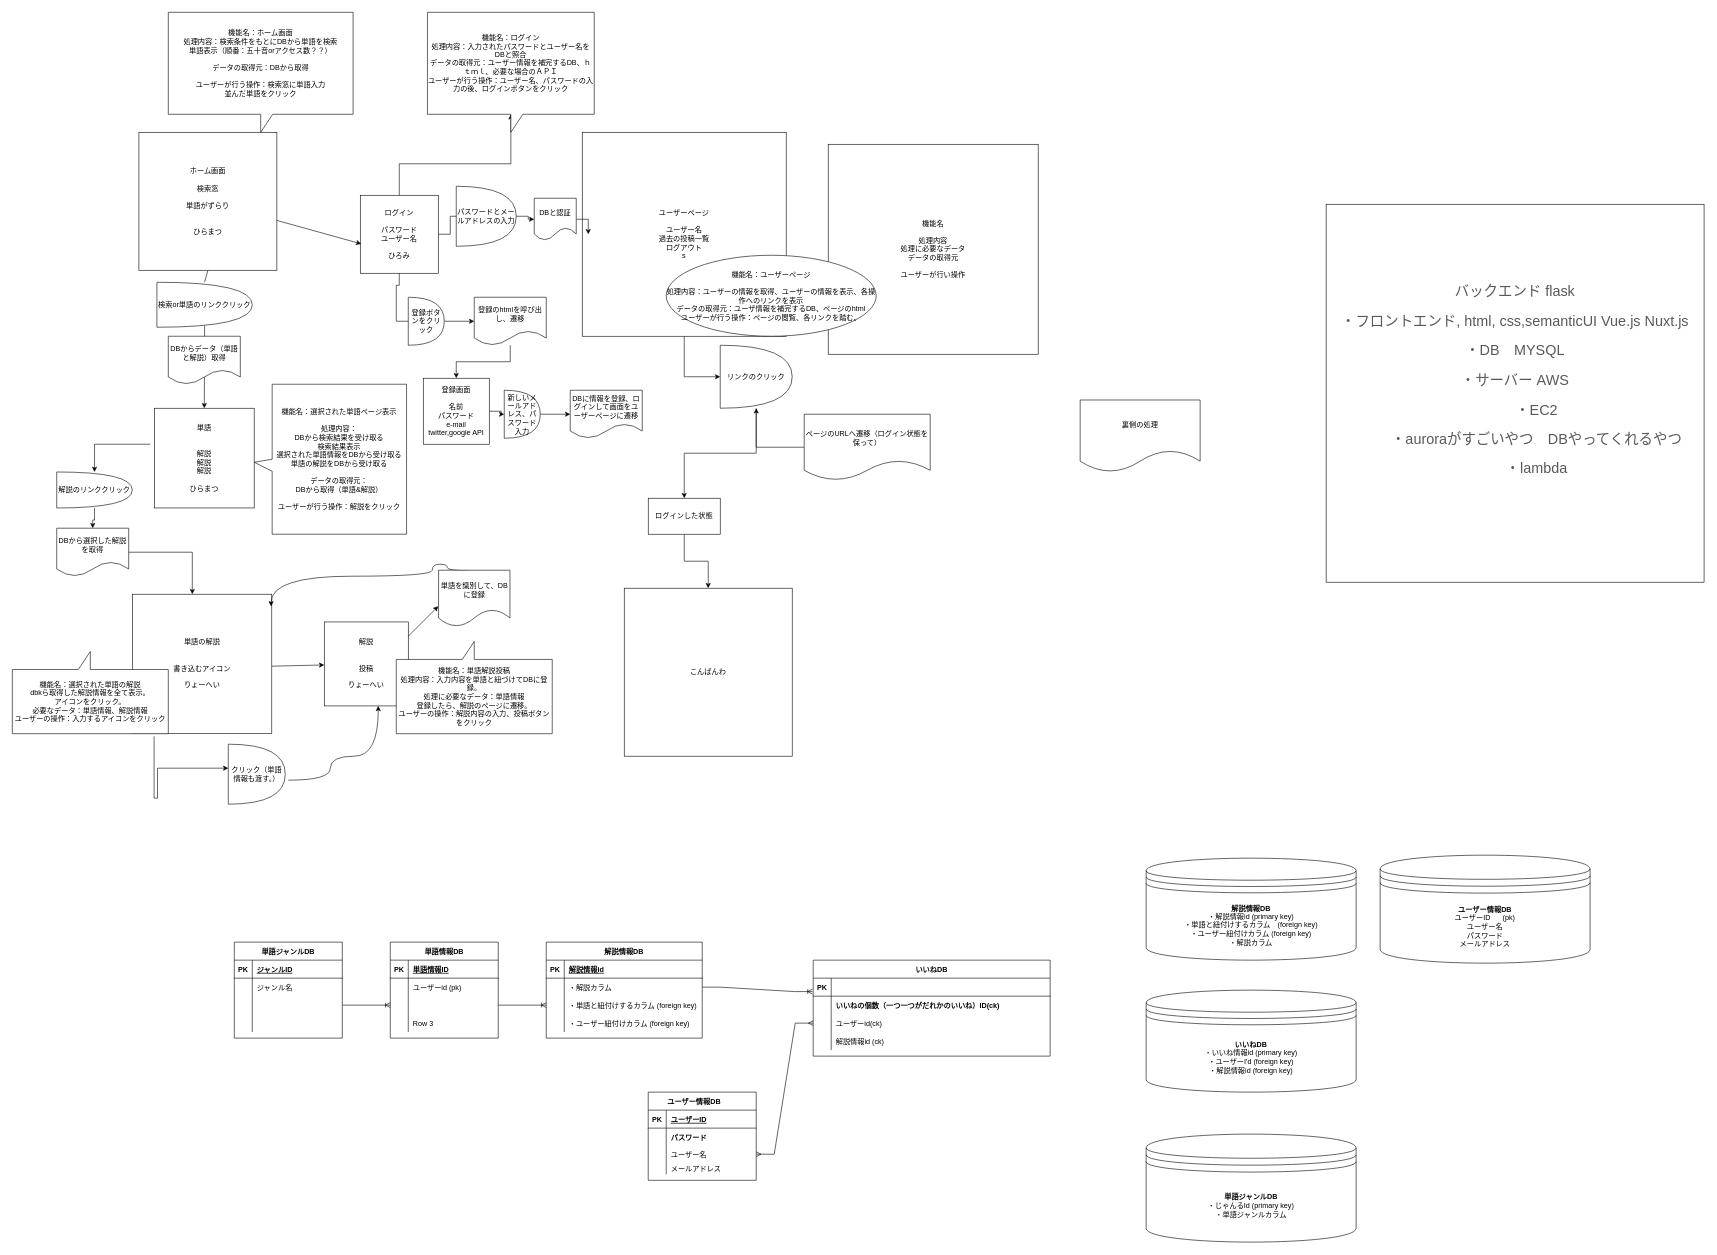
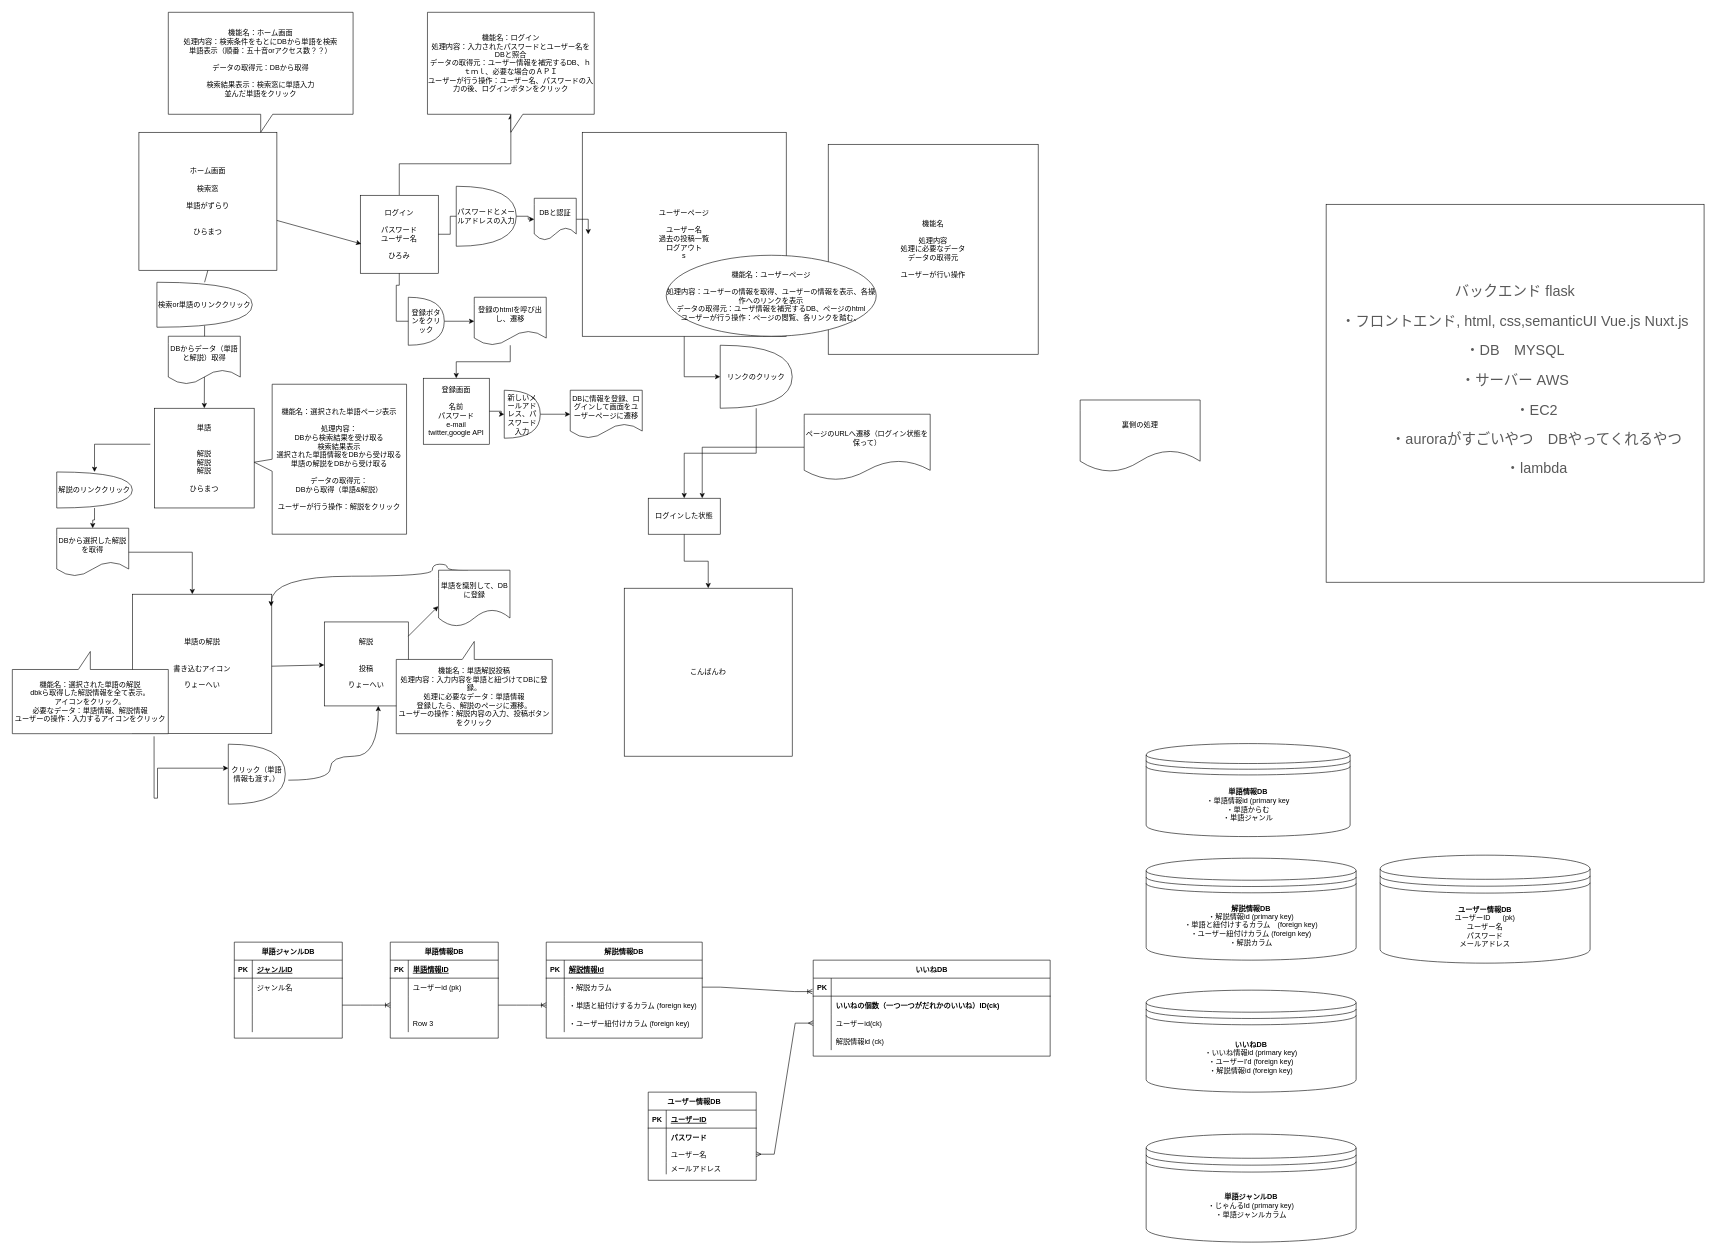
node "機能名：ホーム画面 処理内容：検索条件をもとにDBから単語を検索 単語表示（順番：五十音orアクセス数？？） データの取得元：DBから取得 ユーザーが行う操作：検索窓に単語入力 並んだ単語をクリック": label "機能名：ホーム画面 処理内容：検索条件をもとにDBから単語を検索 単語表示（順番：五十音orアクセス数？？） データの取得元：DBから取得 ユーザーが行う操作：検索窓に単語入力 並んだ単語をクリック" -> "機能名：ホーム画面 処理内容：検索条件をもとにDBから単語を検索 単語表示（順番：五十音orアクセス数？？） データの取得元：DBから取得 検索結果表示：検索窓に単語入力 並んだ単語をクリック"
edge "ページのURLへ遷移（ログイン状態を保って）" -> "リンクのクリック": now "ページのURLへ遷移（ログイン状態を保って）" -> "ログインした状態"
node "単語情報DB ・単語情報id (primary key ・単語からむ ・単語ジャンル": added
